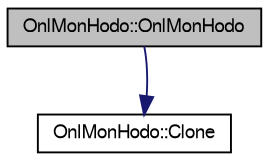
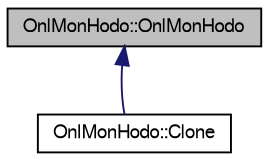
edge "OnlMonHodo::OnlMonHodo" -> "OnlMonHodo::Clone": reversed
